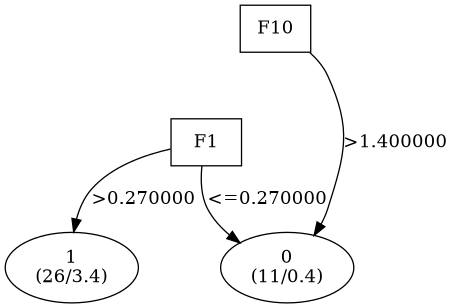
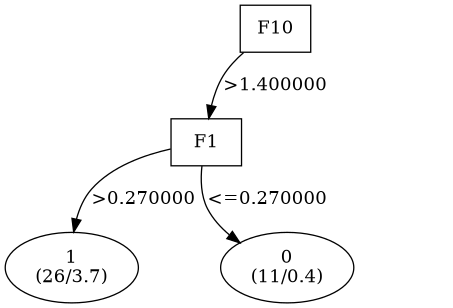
edge "F10" -> "0 (11/0.4)": now "F10" -> "F1"
node "1 (26/3.4)": label "1 (26/3.4)" -> "1 (26/3.7)"
